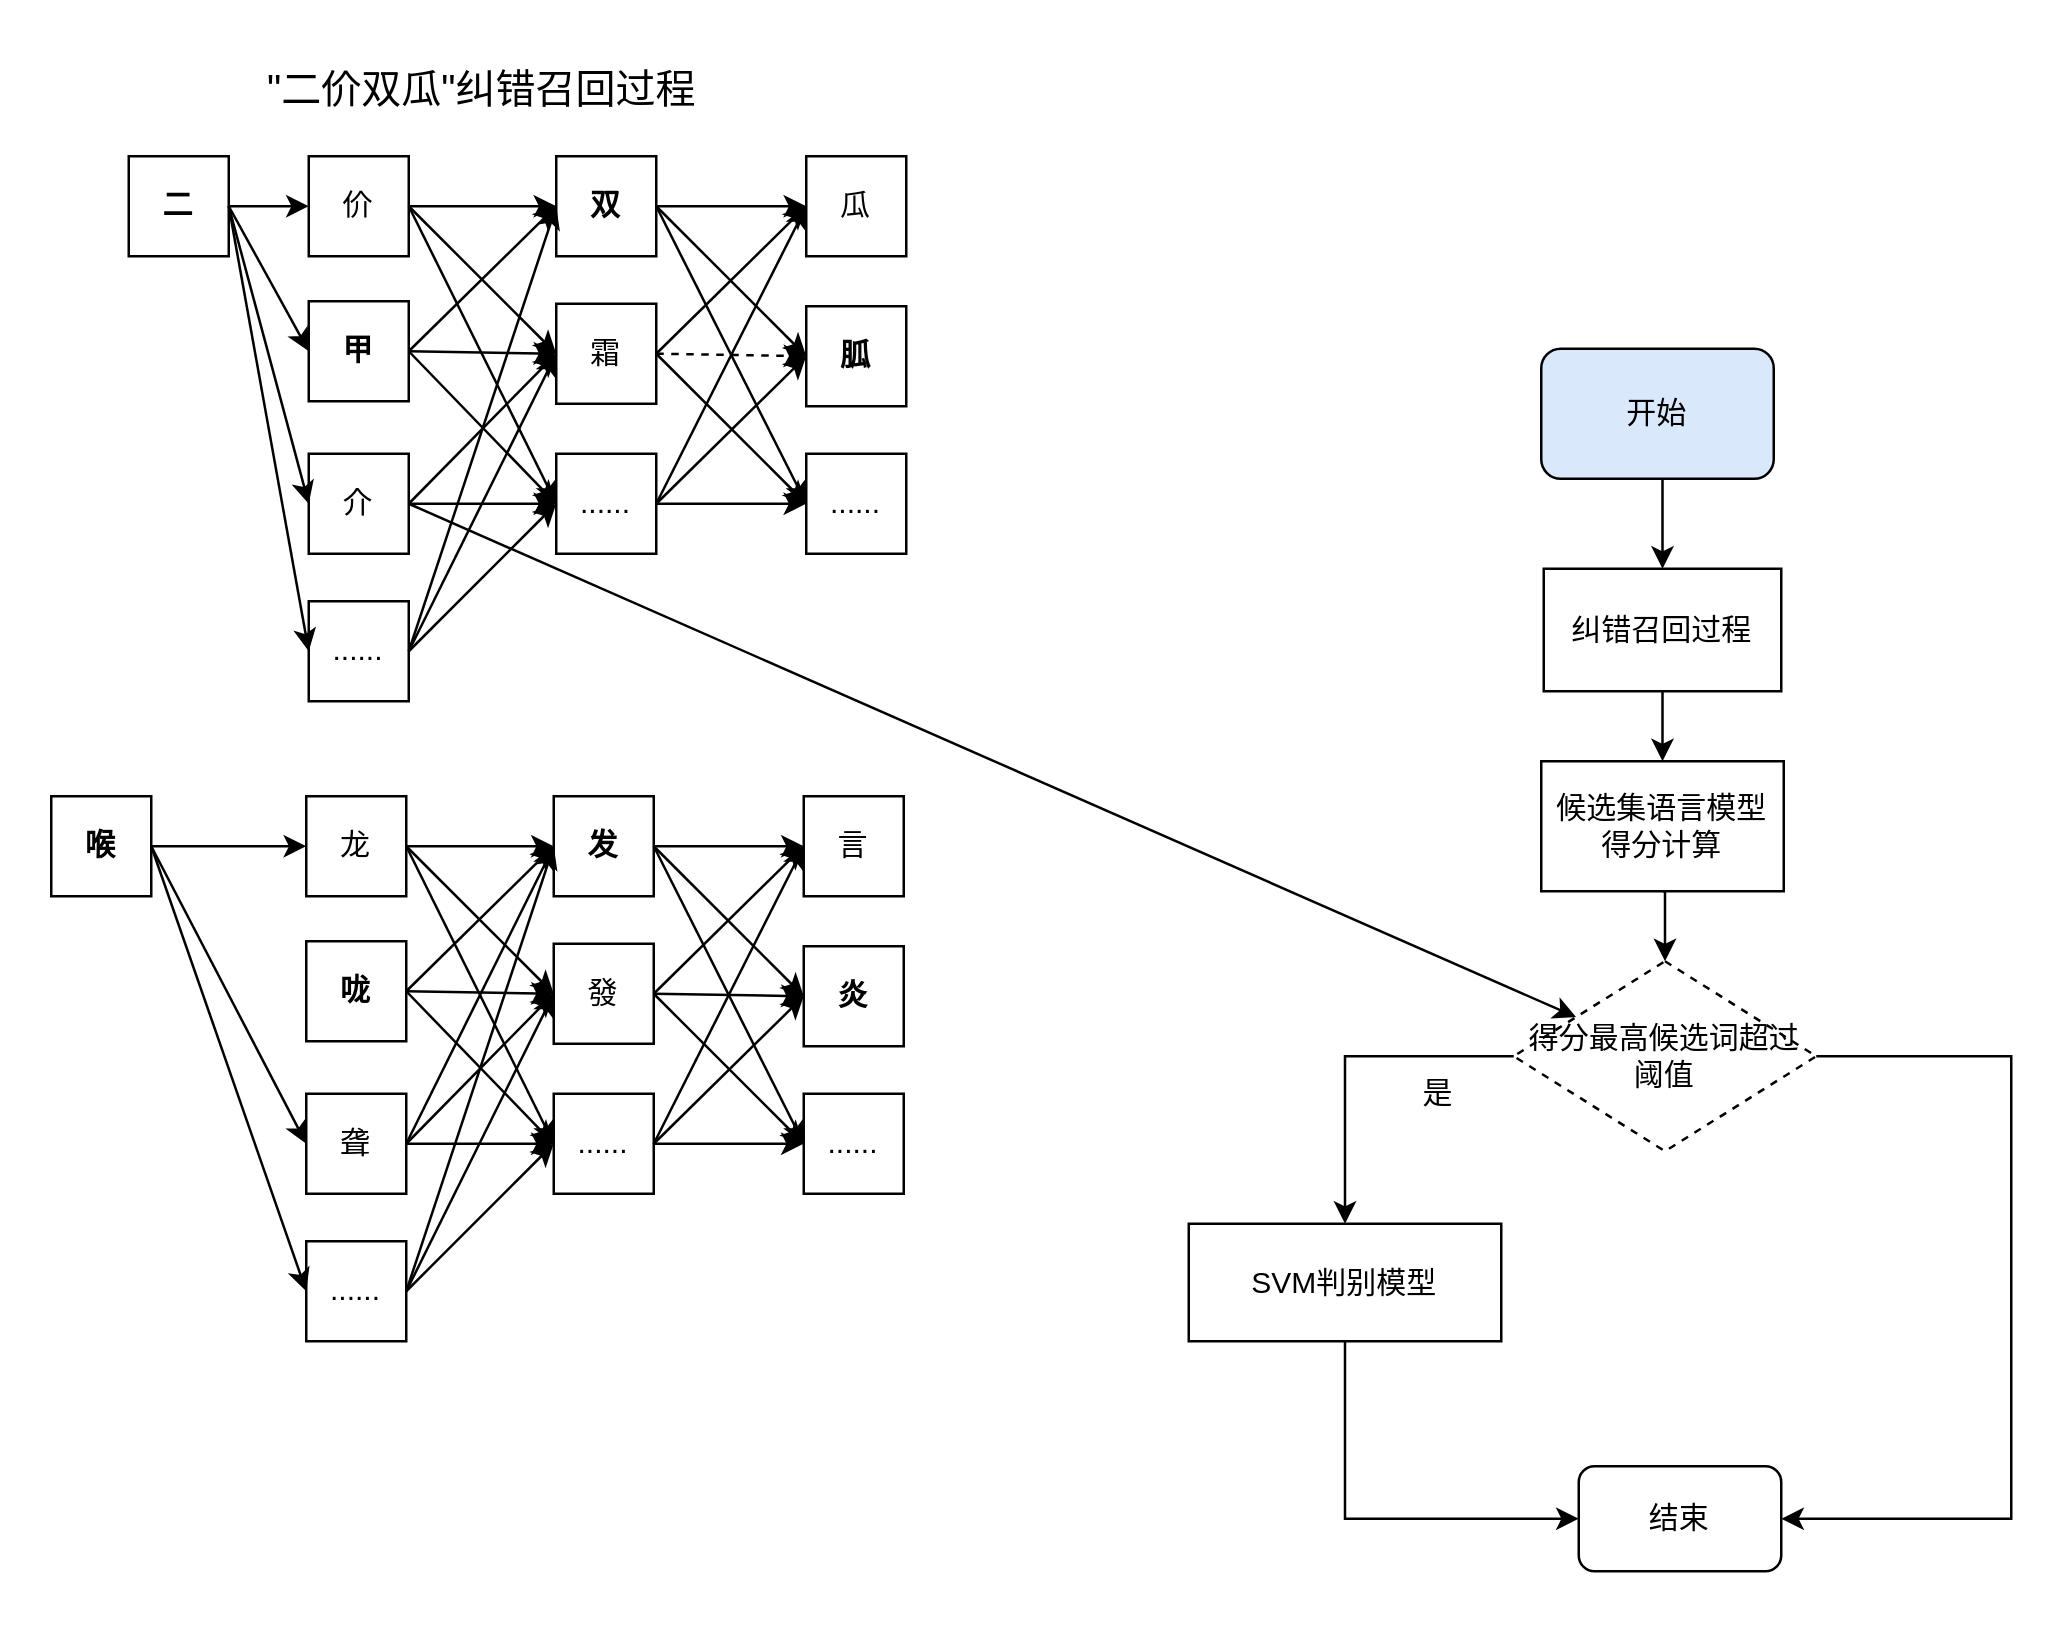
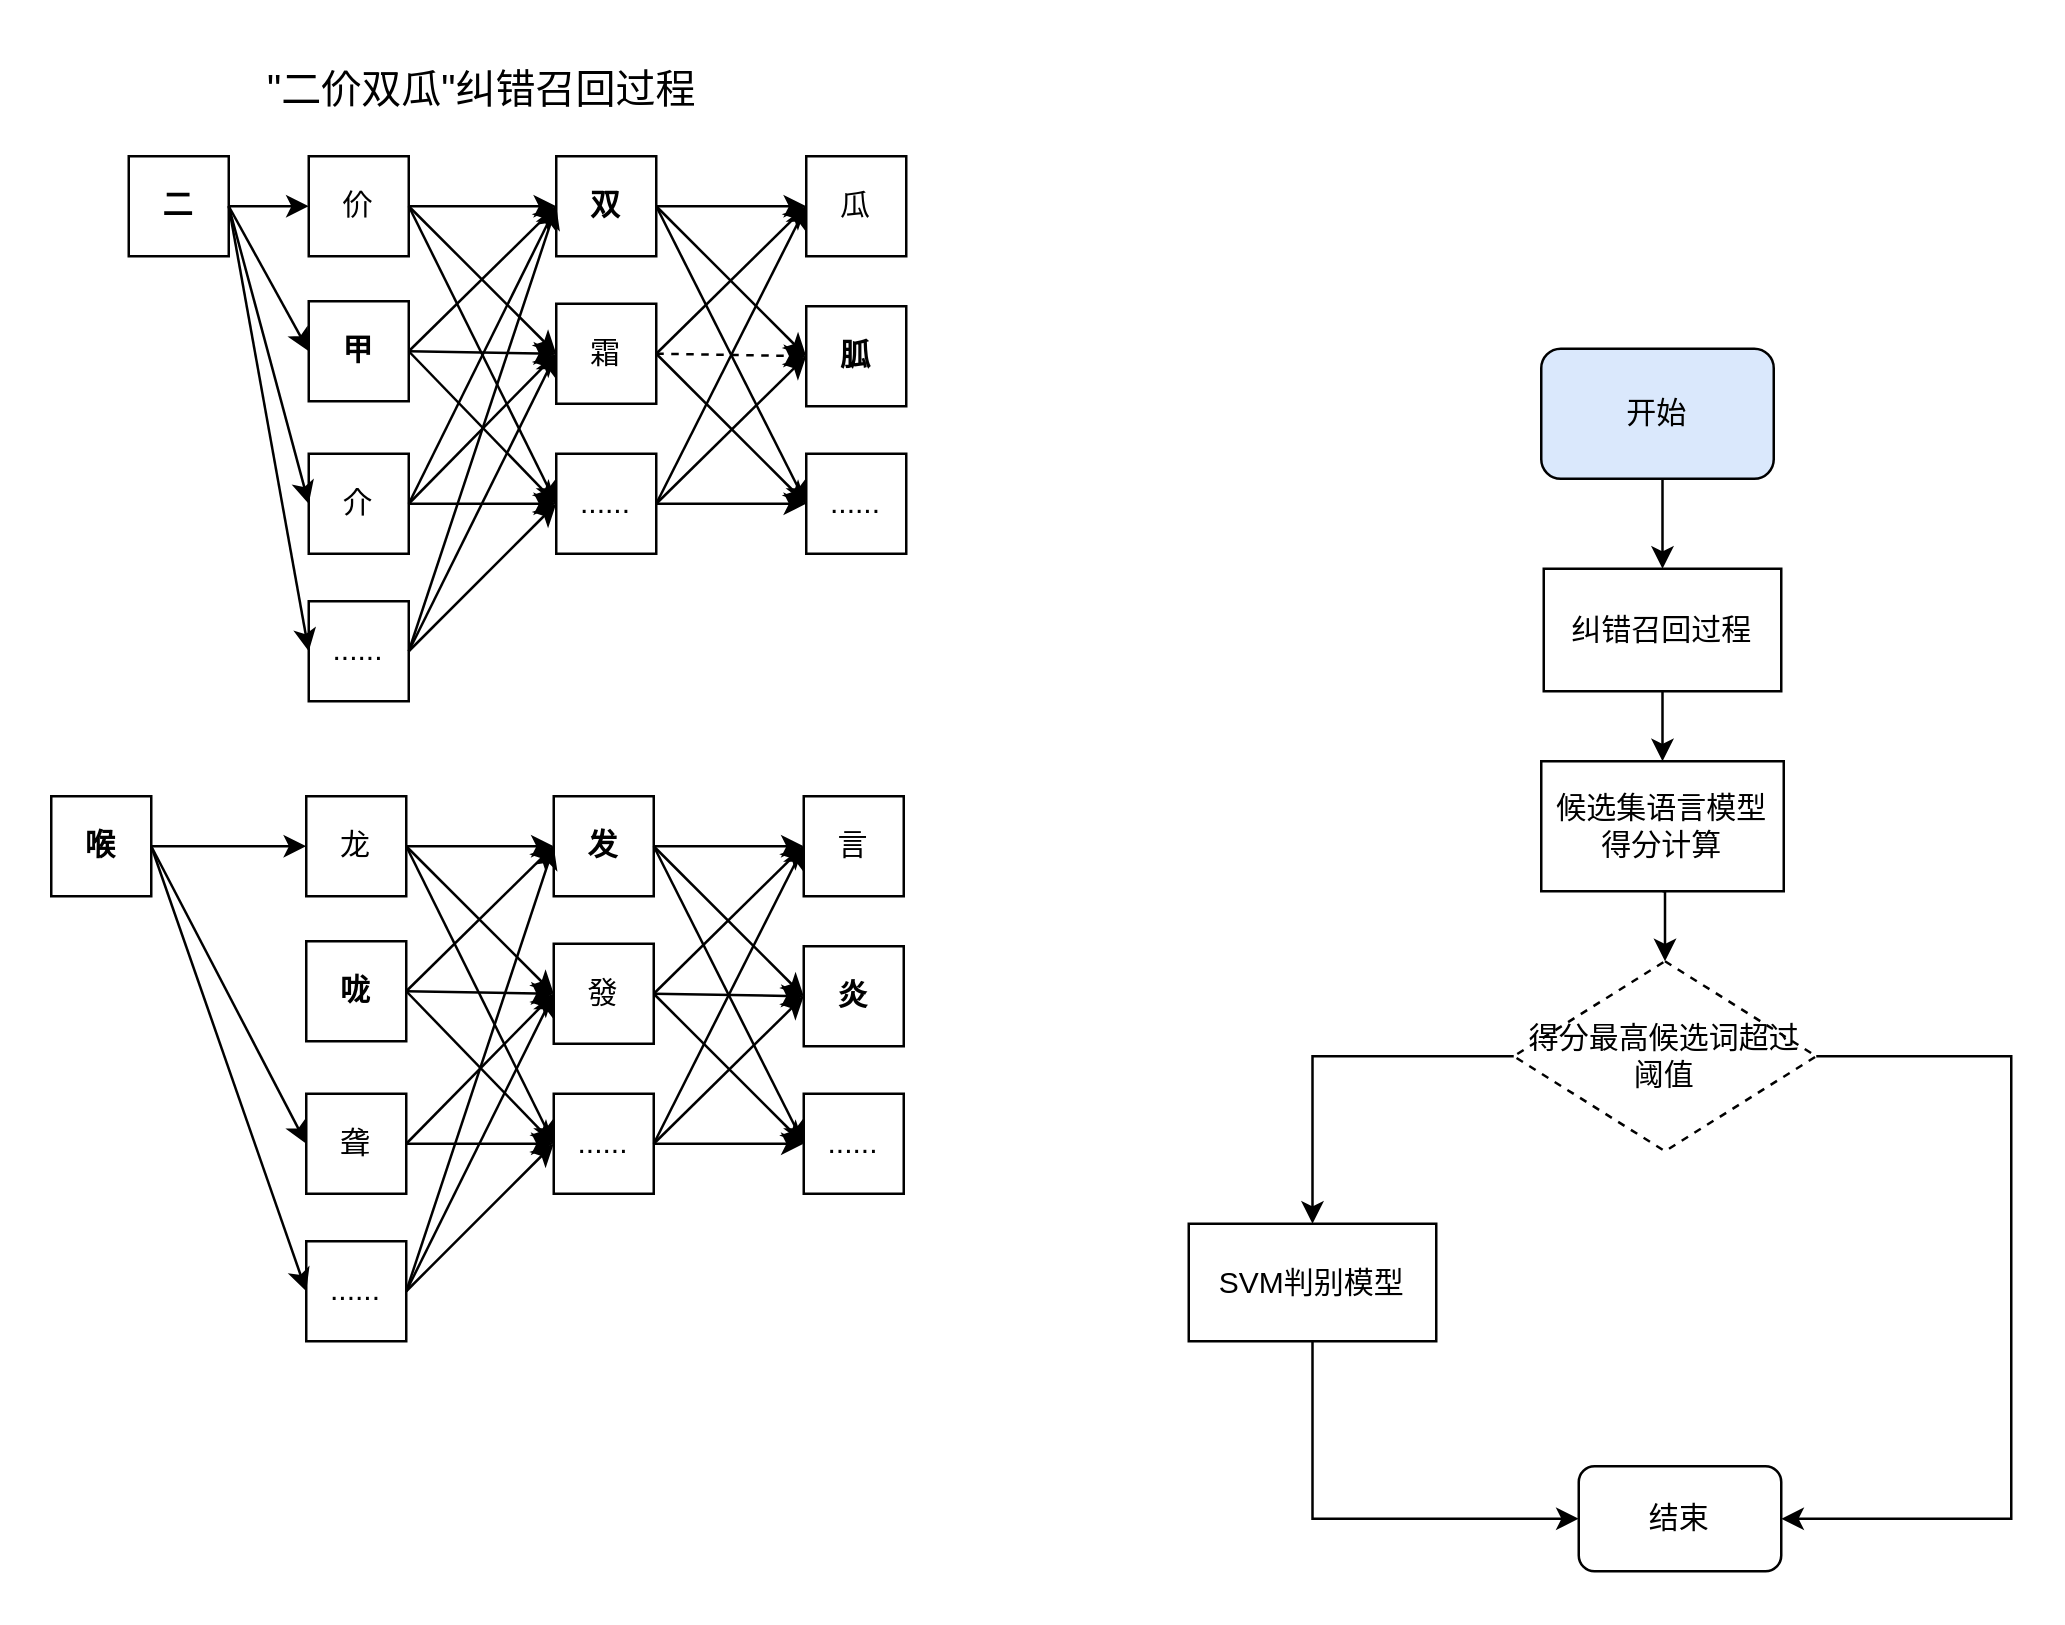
edge "介" -> "得分最高候选词超过阈值": now "介" -> "双"
edge "聋" -> "发": removed
node "是": removed
node "SVM判别模型": size 313x118 -> 248x118
